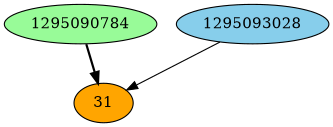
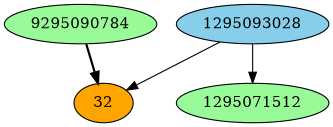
node "1295090784": label "1295090784" -> "9295090784"
node "31": label "31" -> "32"
node "1295071512": added
